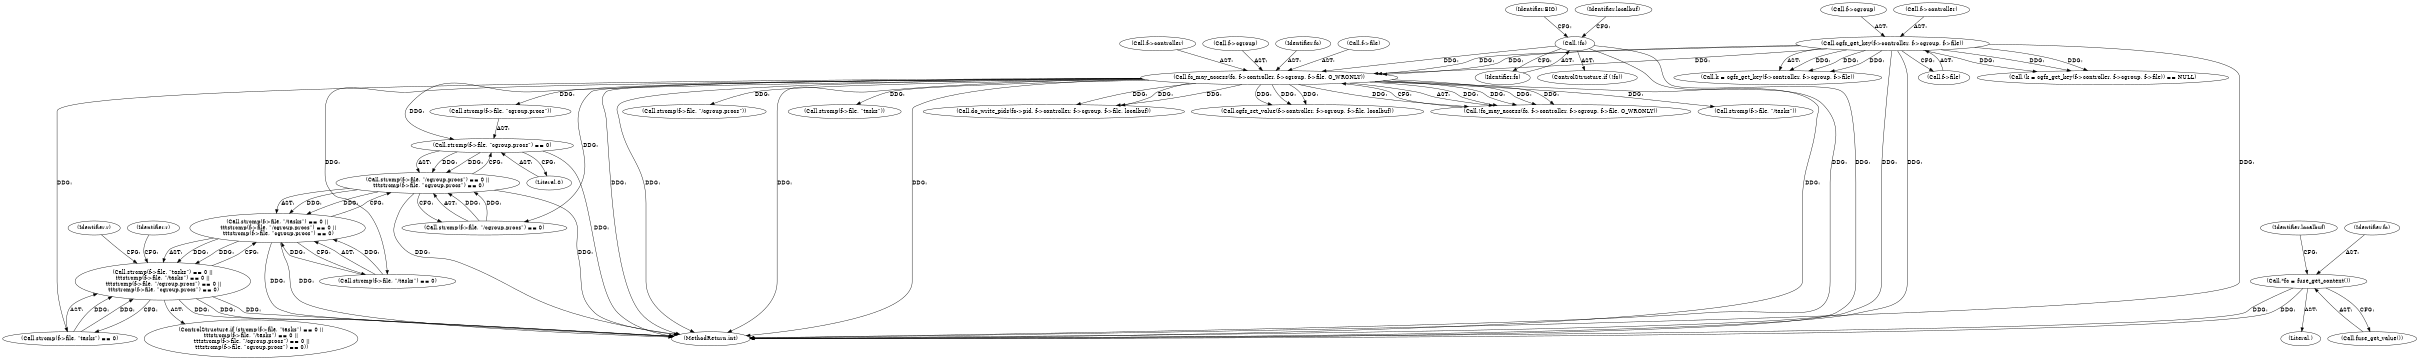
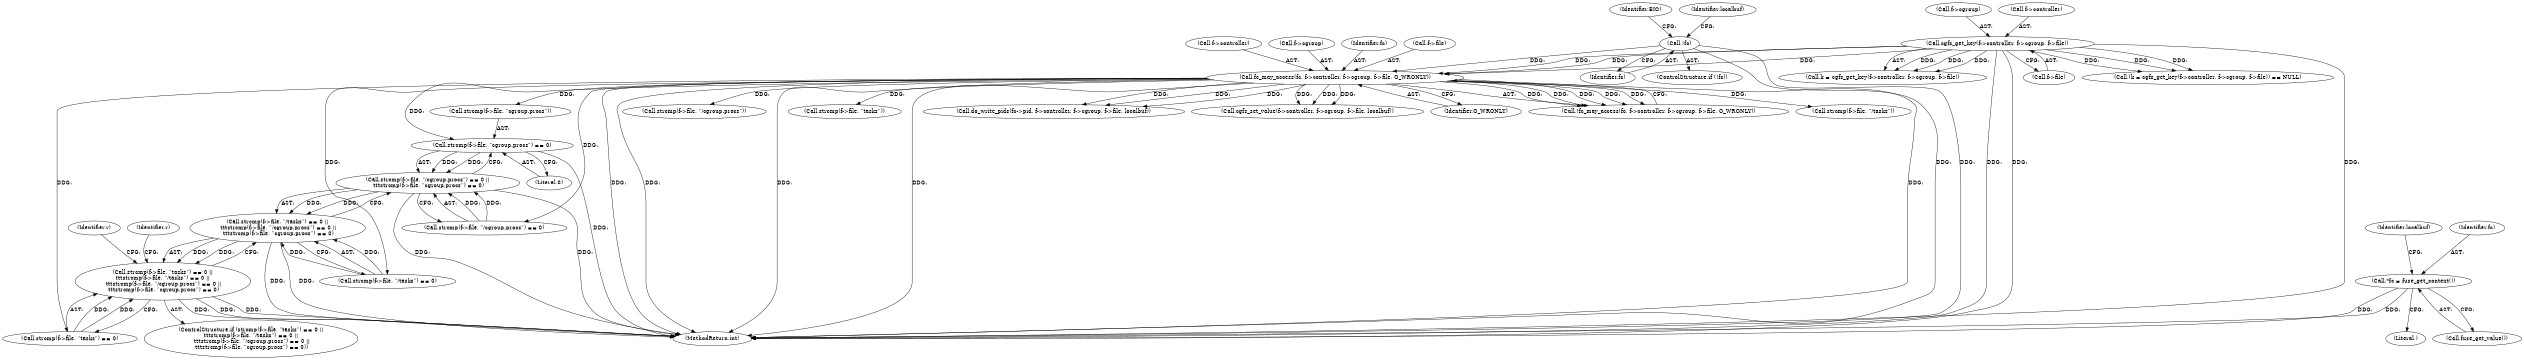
node "(Identifier,O_WRONLY)": added
edge "(Call,*fc = fuse_get_context())" -> "(Literal,)": label "AST: " -> "CFG: "
